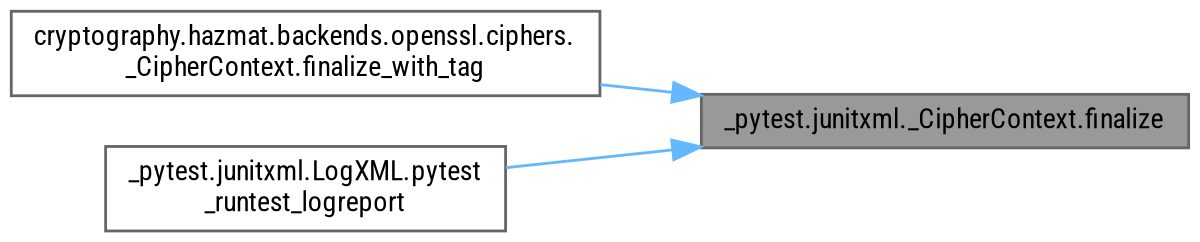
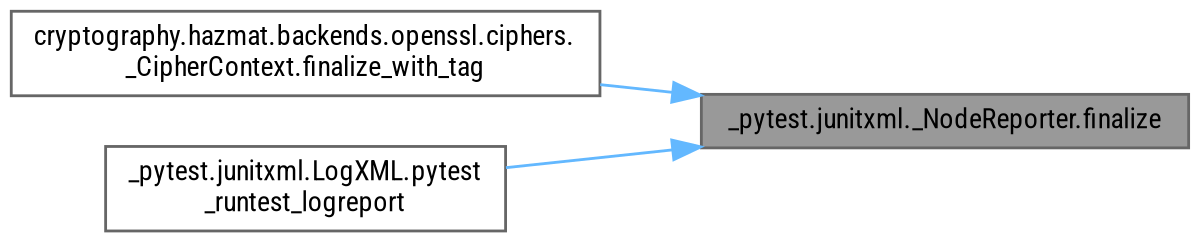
node "_pytest.junitxml._CipherContext.finalize": label "_pytest.junitxml._CipherContext.finalize" -> "_pytest.junitxml._NodeReporter.finalize"
